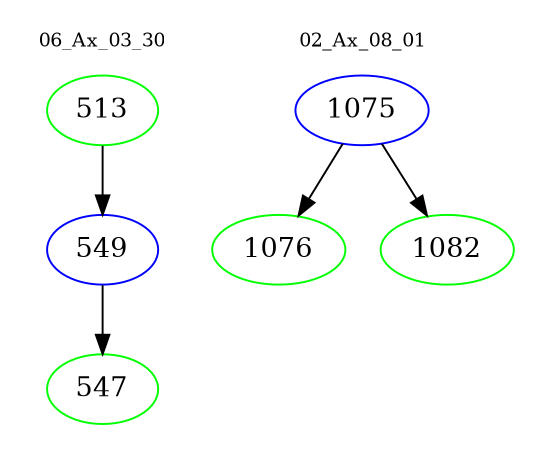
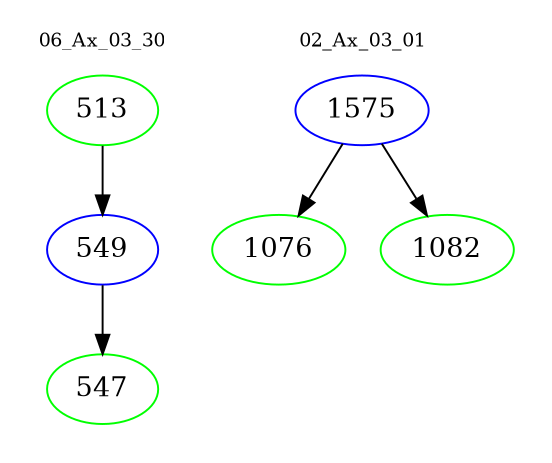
cluster "02_Ax_08_01": label "02_Ax_08_01" -> "02_Ax_03_01"
node "1075": label "1075" -> "1575"
